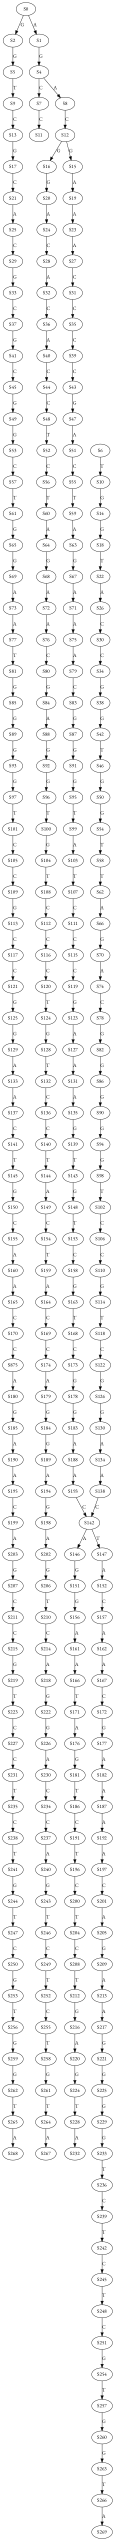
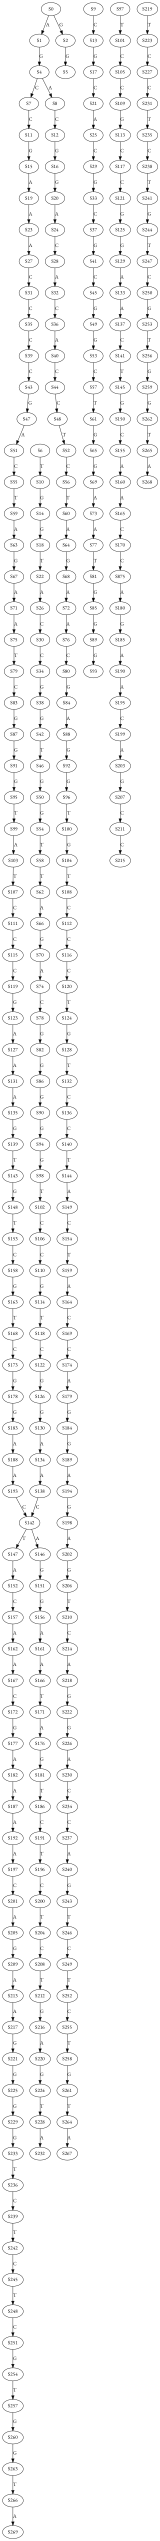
edge "S5" -> "S9": removed, label "T"
edge "S12" -> "S15": now "S11" -> "S15"
edge "S75" -> "S79": label "A" -> "T"
edge "S93" -> "S97": removed, label "G"
edge "S215" -> "S219": removed, label "G"
